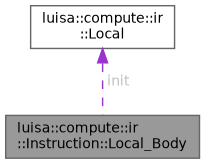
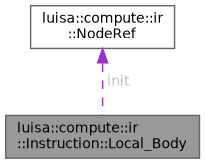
node "luisa::compute::ir ::Local": label "luisa::compute::ir ::Local" -> "luisa::compute::ir ::NodeRef"
